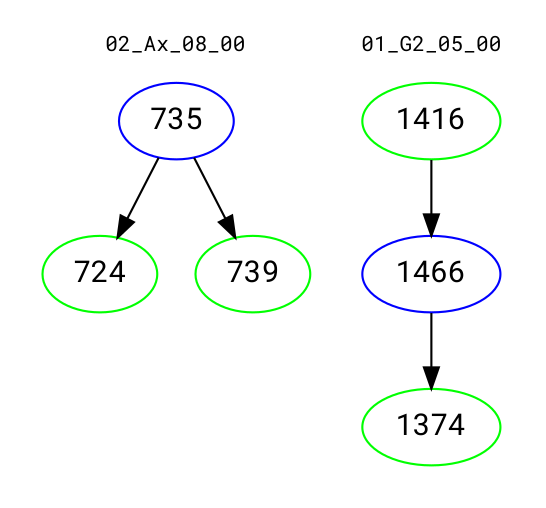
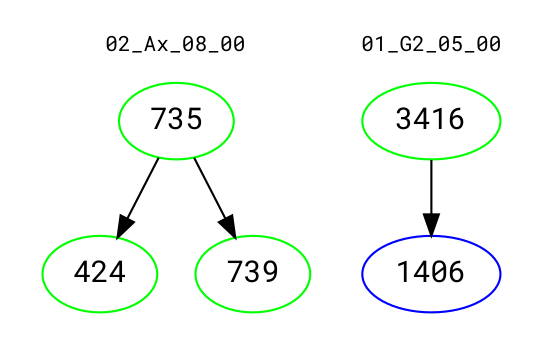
node "735": color blue -> green
node "1416": label "1416" -> "3416"
node "724": label "724" -> "424"
node "1466": label "1466" -> "1406"
node "1374": removed
